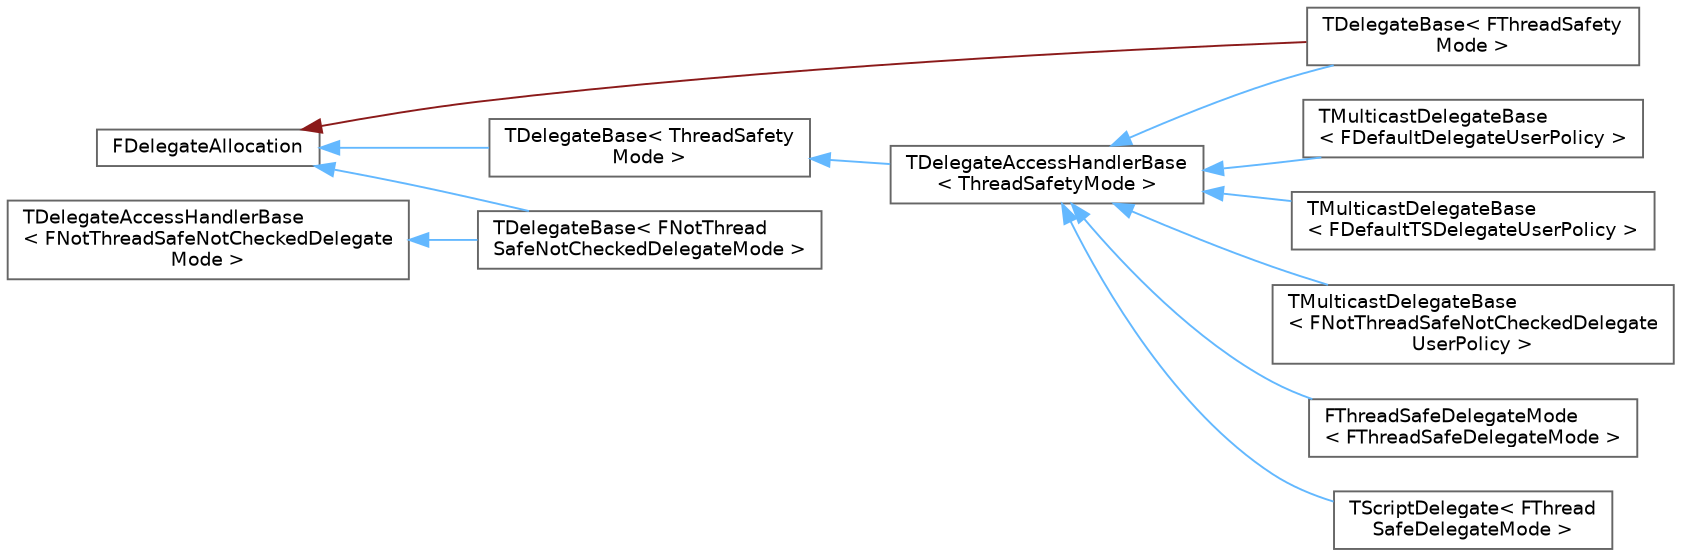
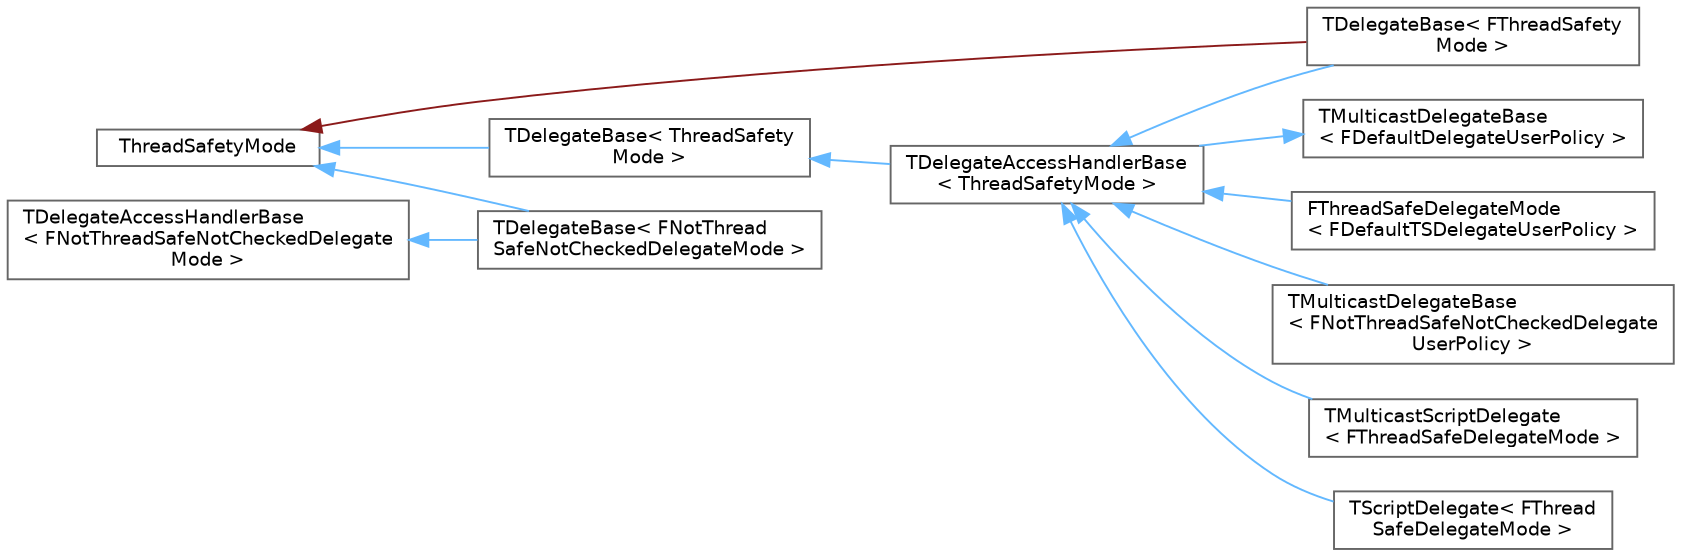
node "FDelegateAllocation": label "FDelegateAllocation" -> "ThreadSafetyMode"
edge "TMulticastDelegateBase < FDefaultDelegateUserPolicy >" -> "TDelegateAccessHandlerBase < ThreadSafetyMode >": reversed
node "TMulticastDelegateBase < FDefaultTSDelegateUserPolicy >": label "TMulticastDelegateBase < FDefaultTSDelegateUserPolicy >" -> "FThreadSafeDelegateMode < FDefaultTSDelegateUserPolicy >"
node "FThreadSafeDelegateMode < FThreadSafeDelegateMode >": label "FThreadSafeDelegateMode < FThreadSafeDelegateMode >" -> "TMulticastScriptDelegate < FThreadSafeDelegateMode >"
